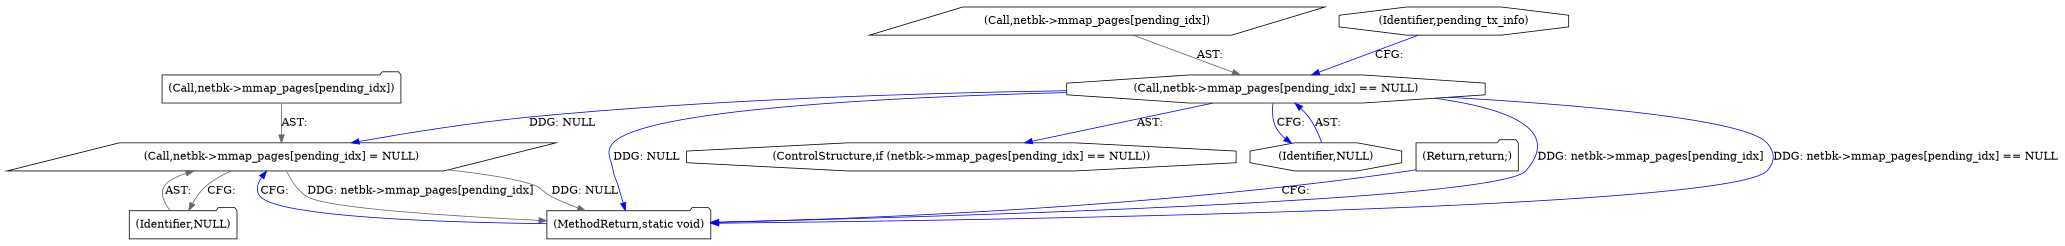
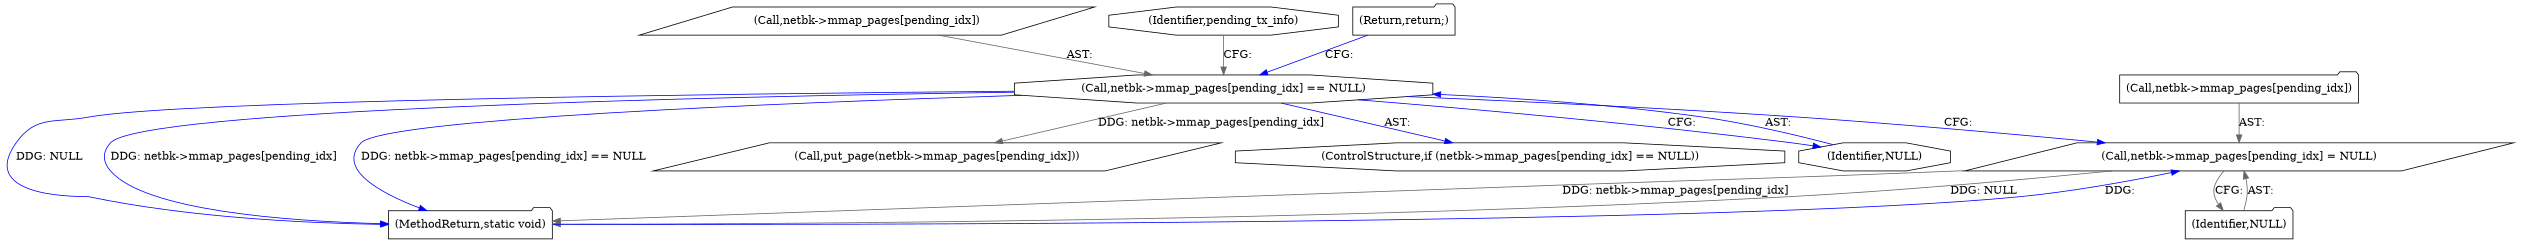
edge "(Identifier,pending_tx_info)" -> "(Call,netbk->mmap_pages[pending_idx] == NULL)": color blue -> gray40
edge "(Call,netbk->mmap_pages[pending_idx] == NULL)" -> "(Call,netbk->mmap_pages[pending_idx] = NULL)": label "DDG: NULL" -> "CFG: "
node "(Call,put_page(netbk->mmap_pages[pending_idx]))": added
edge "(MethodReturn,static void)" -> "(Call,netbk->mmap_pages[pending_idx] = NULL)": label "CFG: " -> "DDG: "
edge "(Return,return;)" -> "(MethodReturn,static void)": now "(Return,return;)" -> "(Call,netbk->mmap_pages[pending_idx] == NULL)"
